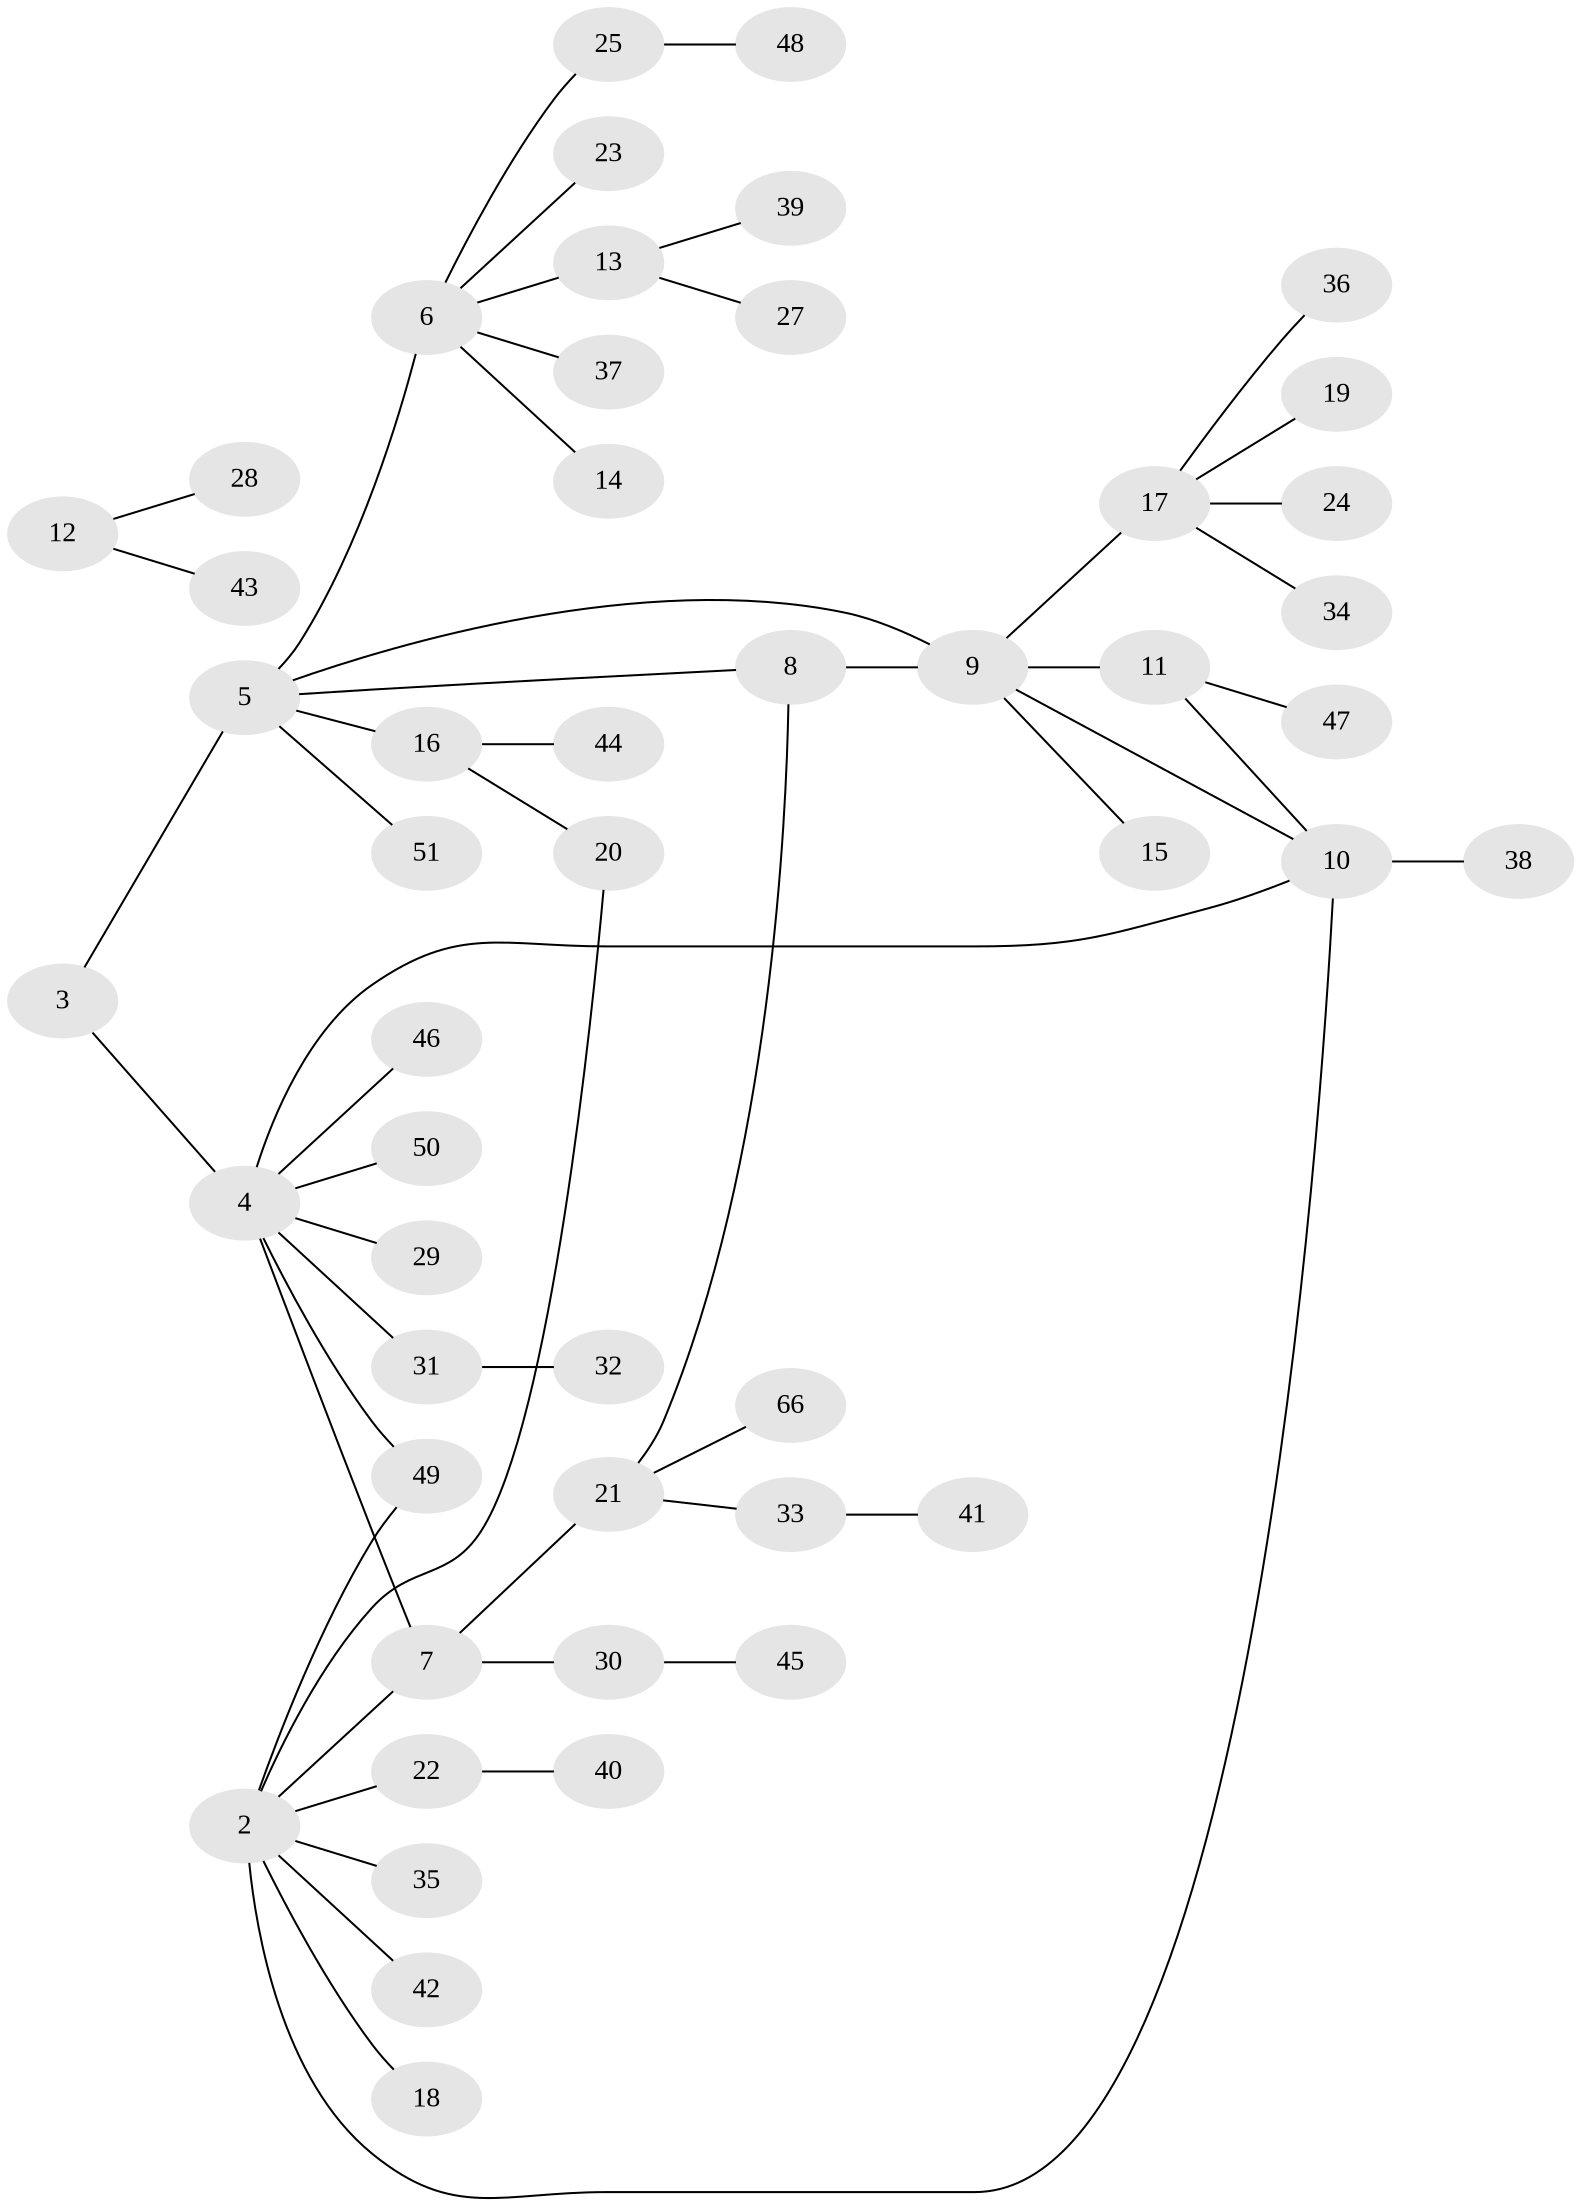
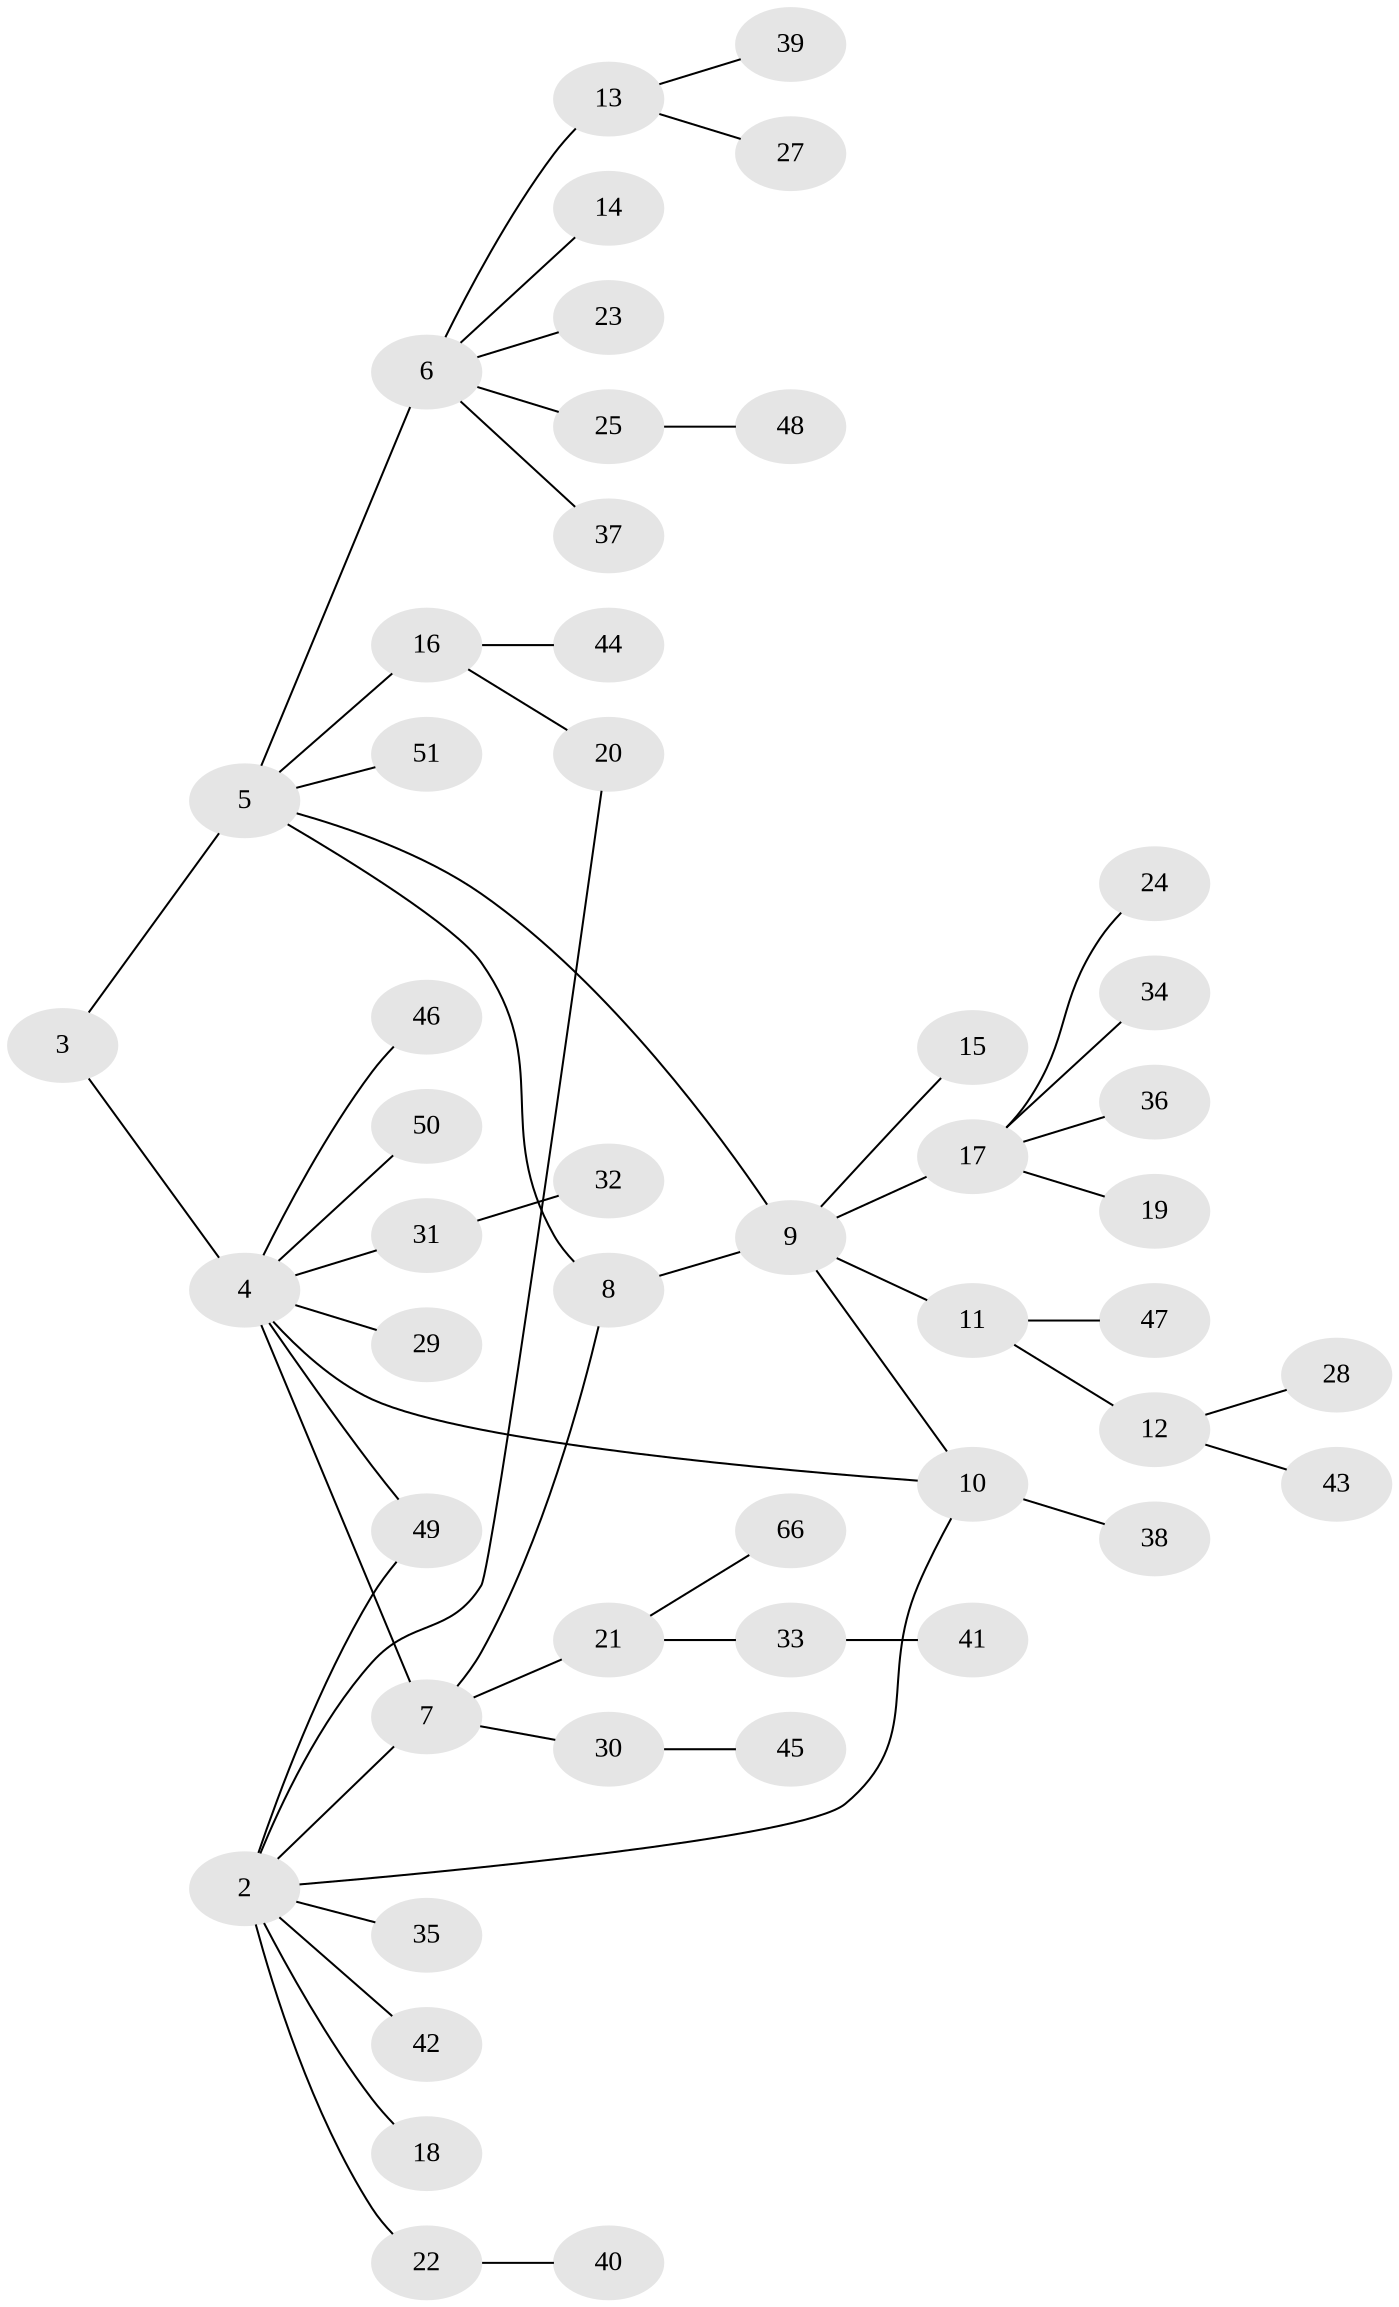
edge "11" -- "10": now "11" -- "12"
edge "8" -- "21": now "8" -- "7"
